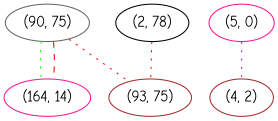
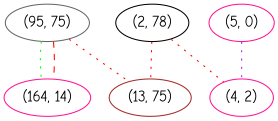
node "(90, 75)": label "(90, 75)" -> "(95, 75)"
edge "(2, 78)" -- "(4, 2)": added
node "(93, 75)": label "(93, 75)" -> "(13, 75)"
node "(4, 2)": color brown -> deeppink
